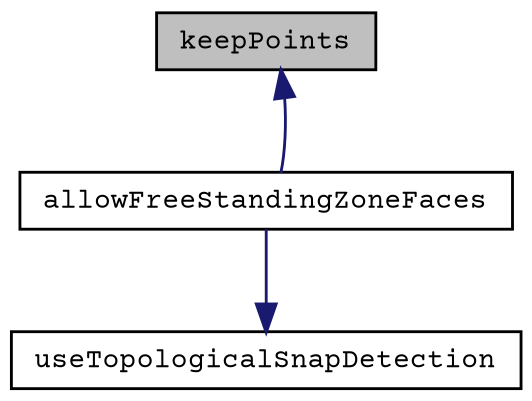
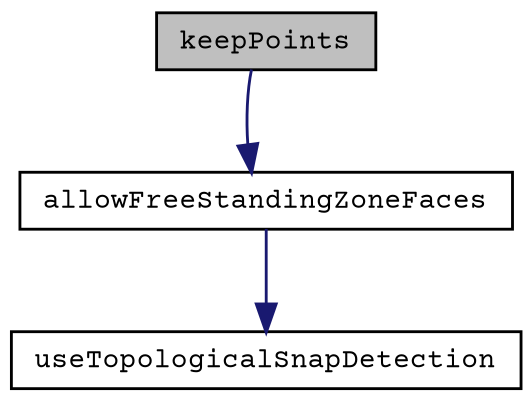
edge "allowFreeStandingZoneFaces" -> "keepPoints": reversed
